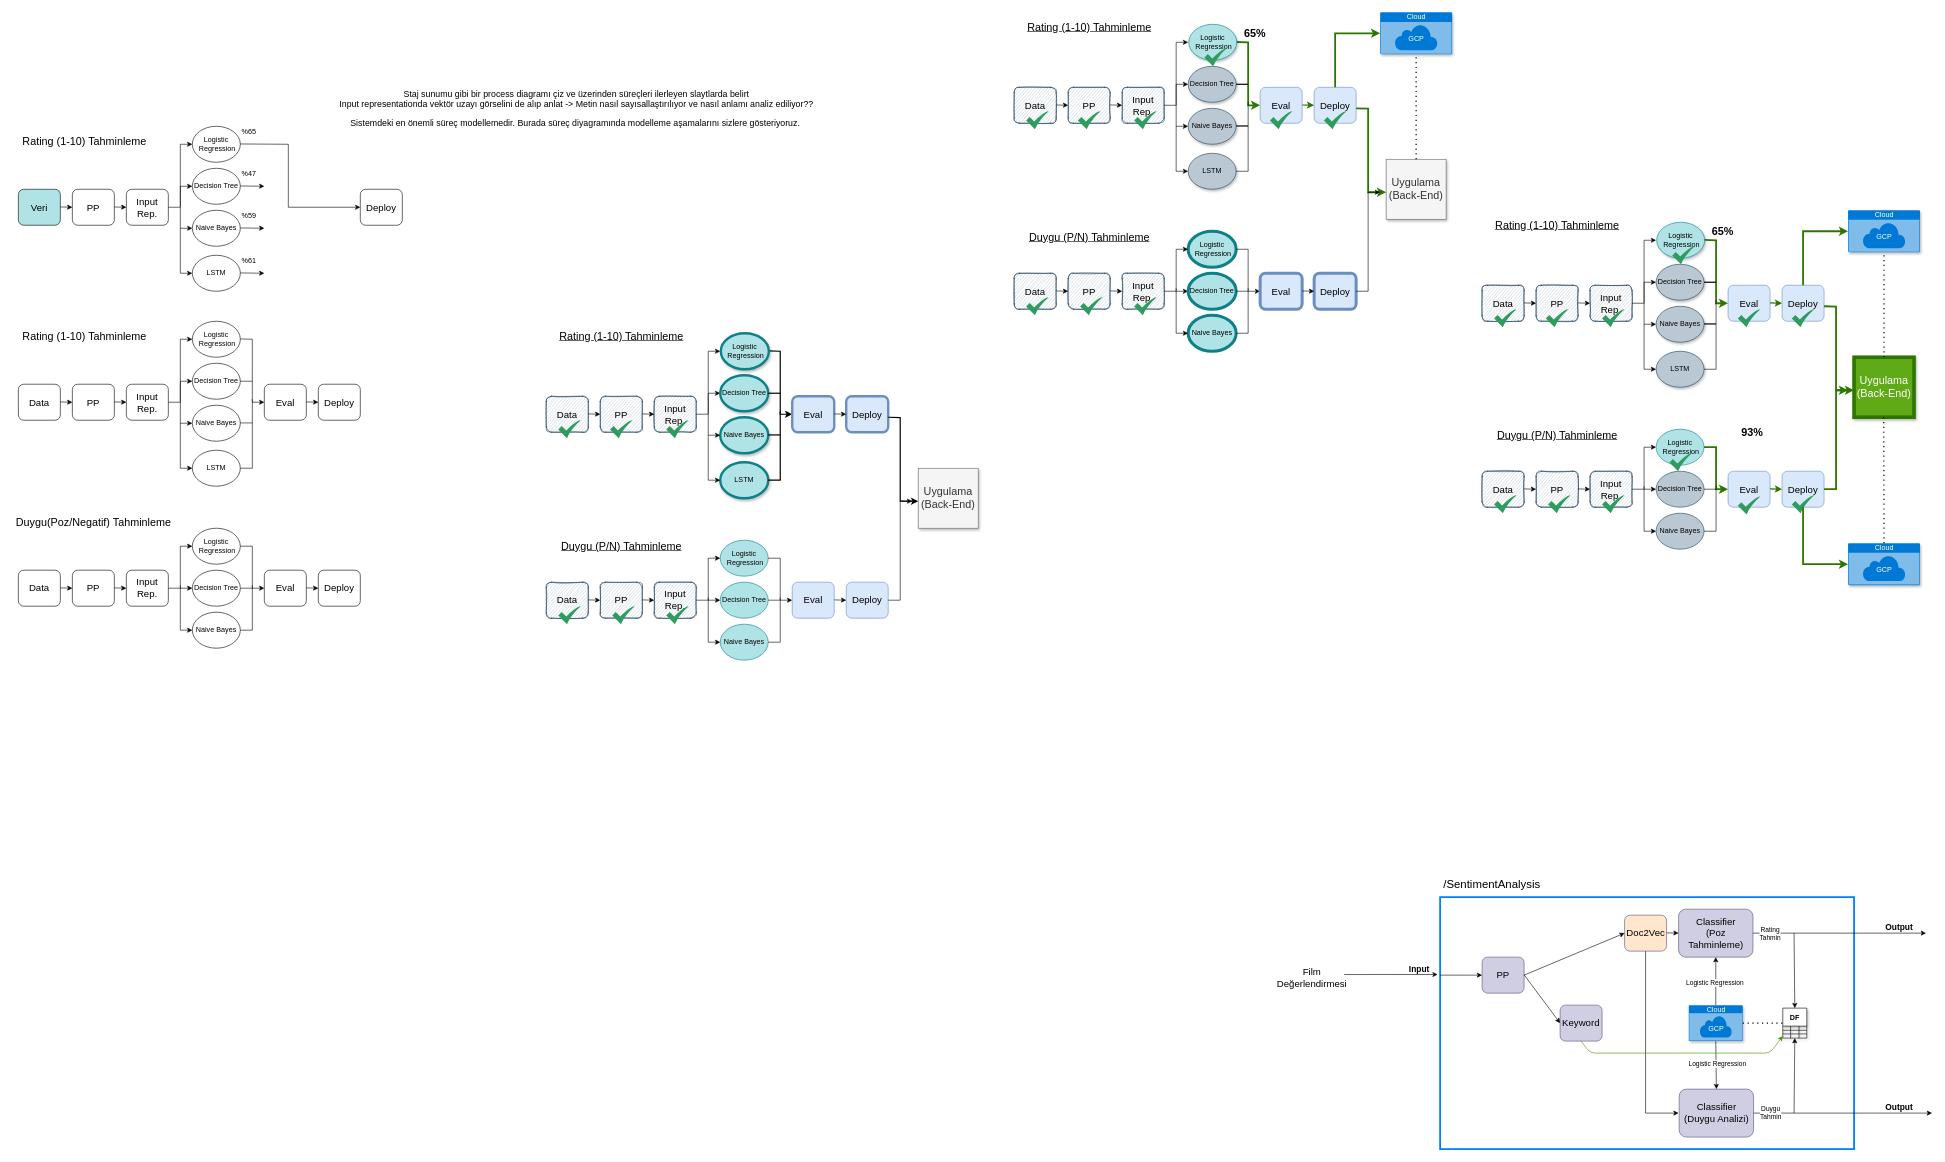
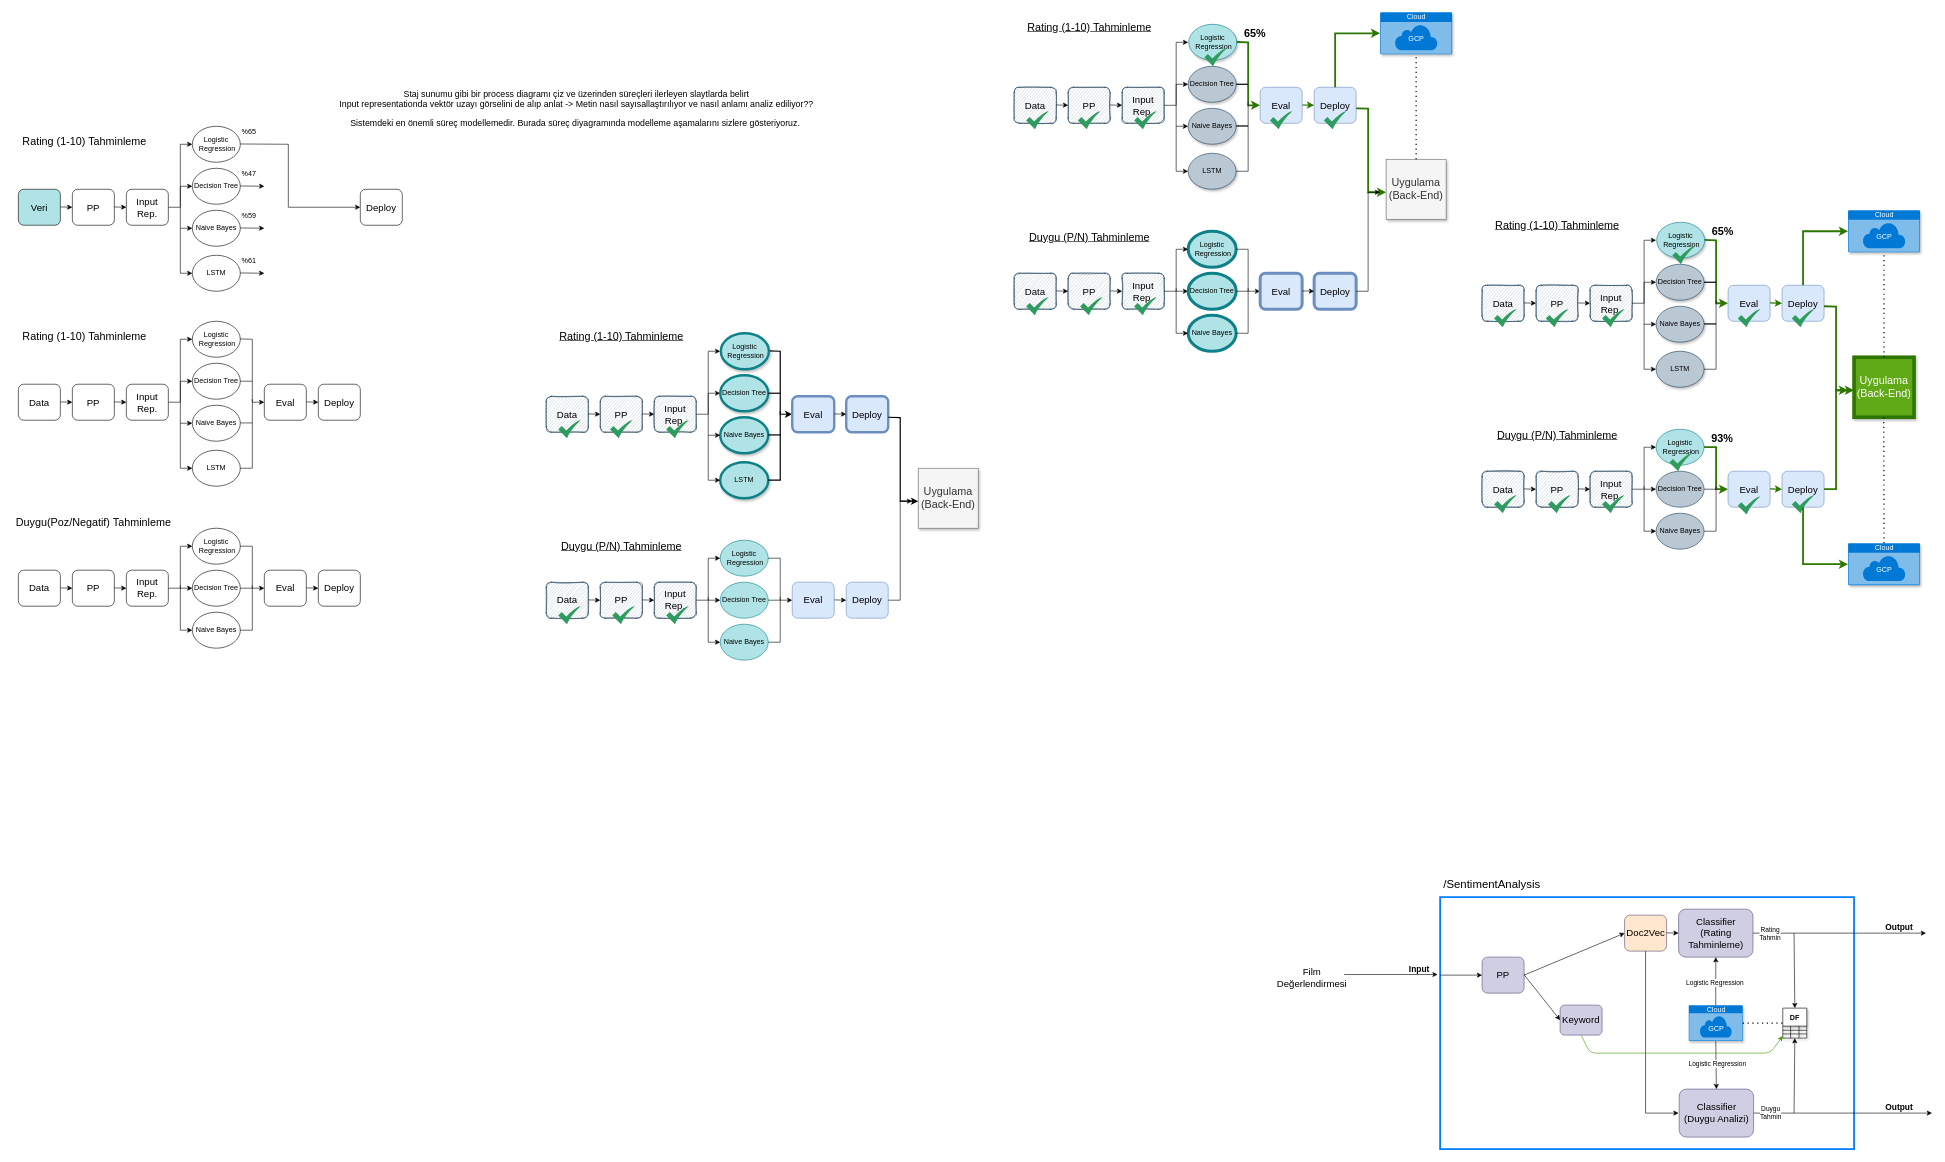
node "93%": moved (1752, 432) -> (1722, 438)
node "Classifier (Poz Tahminleme)": label "Classifier (Poz Tahminleme)" -> "Classifier (Rating Tahminleme)"
node "Keyword": size 42x36 -> 42x30
